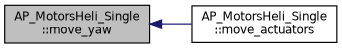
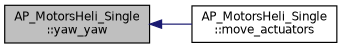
node "AP_MotorsHeli_Single ::move_yaw": label "AP_MotorsHeli_Single ::move_yaw" -> "AP_MotorsHeli_Single ::yaw_yaw"
